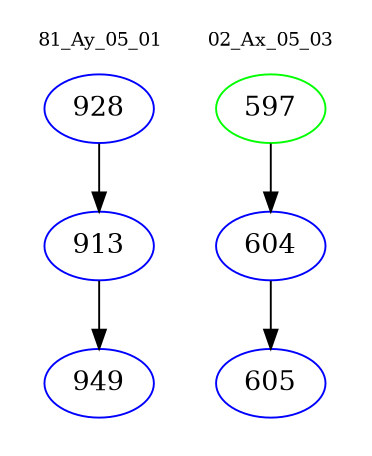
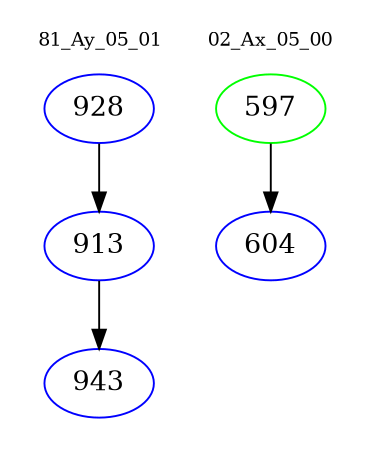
cluster "02_Ax_05_03": label "02_Ax_05_03" -> "02_Ax_05_00"
node "949": label "949" -> "943"
node "605": removed
